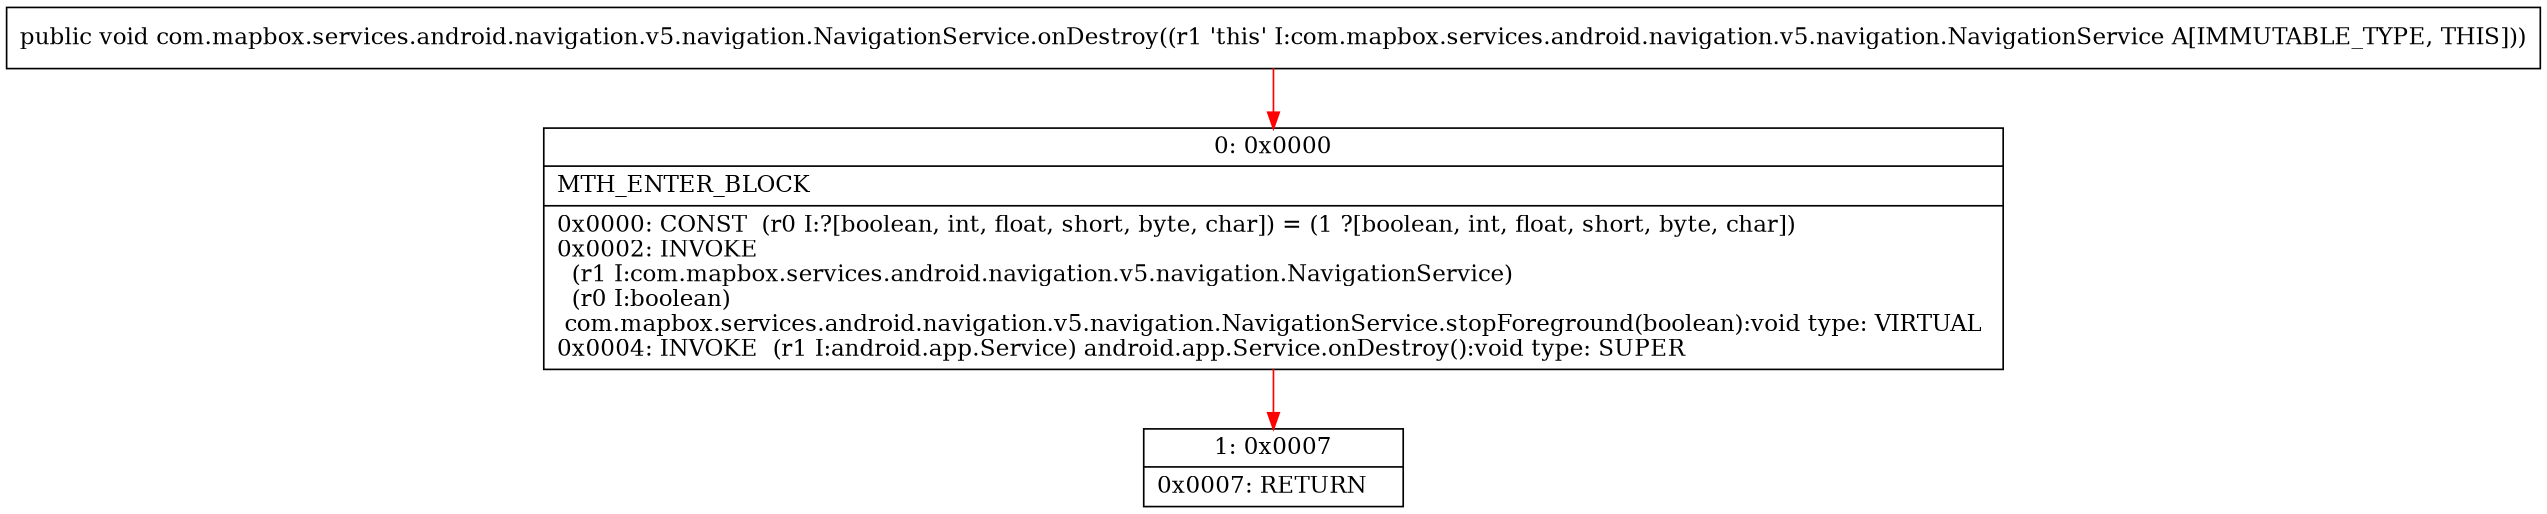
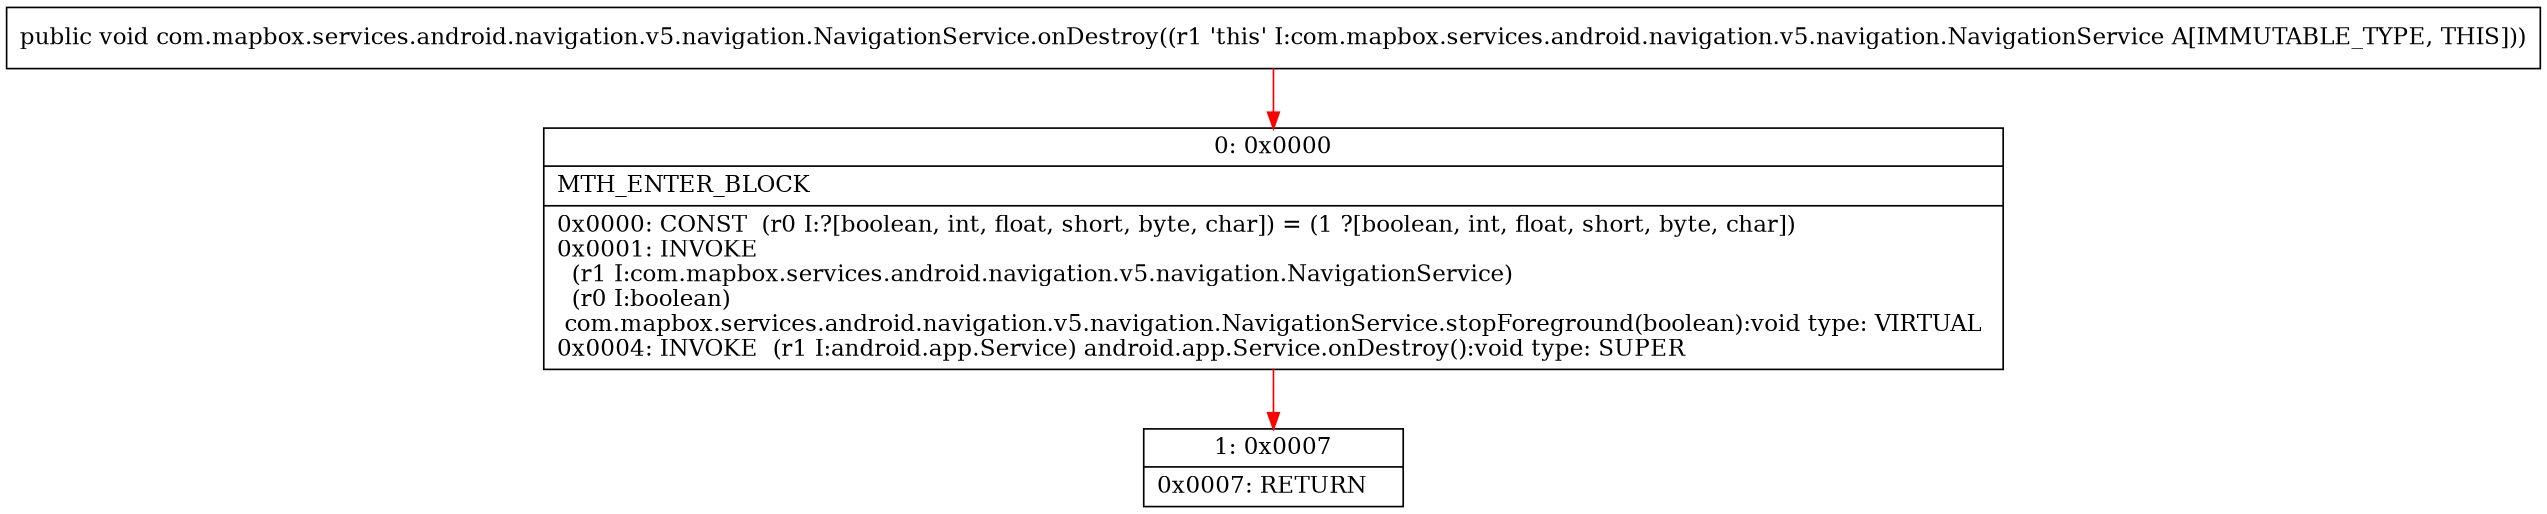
node "0: 0x0000": text "0x0002: INVOKE" -> "0x0001: INVOKE"
